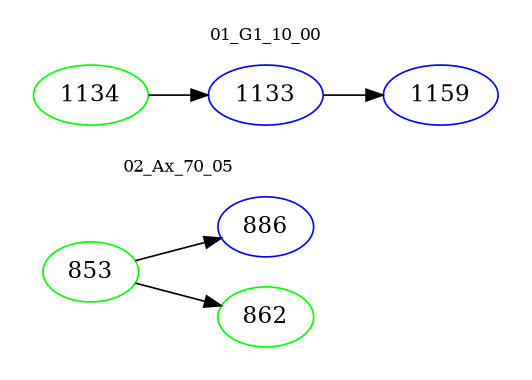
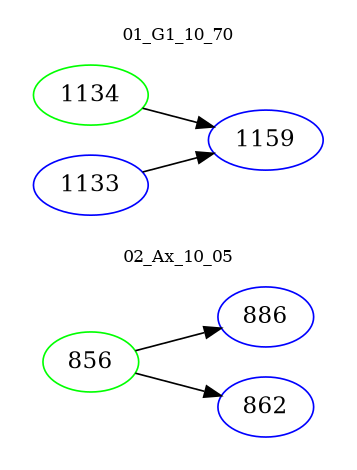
cluster "01_G1_10_00": label "01_G1_10_00" -> "01_G1_10_70"
edge "1134" -> "1133": now "1134" -> "1159"
cluster "02_Ax_70_05": label "02_Ax_70_05" -> "02_Ax_10_05"
node "853": label "853" -> "856"
node "862": color green -> blue
